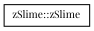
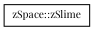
node "zSlime::zSlime": label "zSlime::zSlime" -> "zSpace::zSlime"
